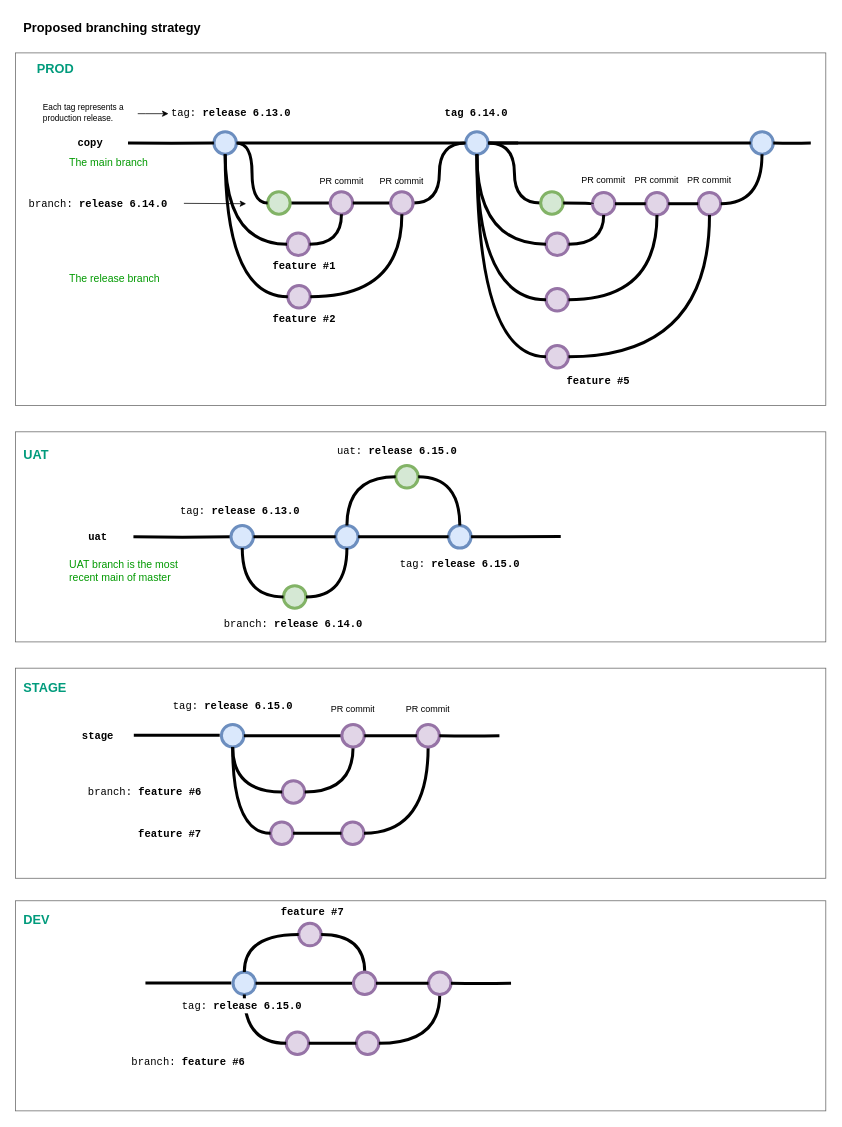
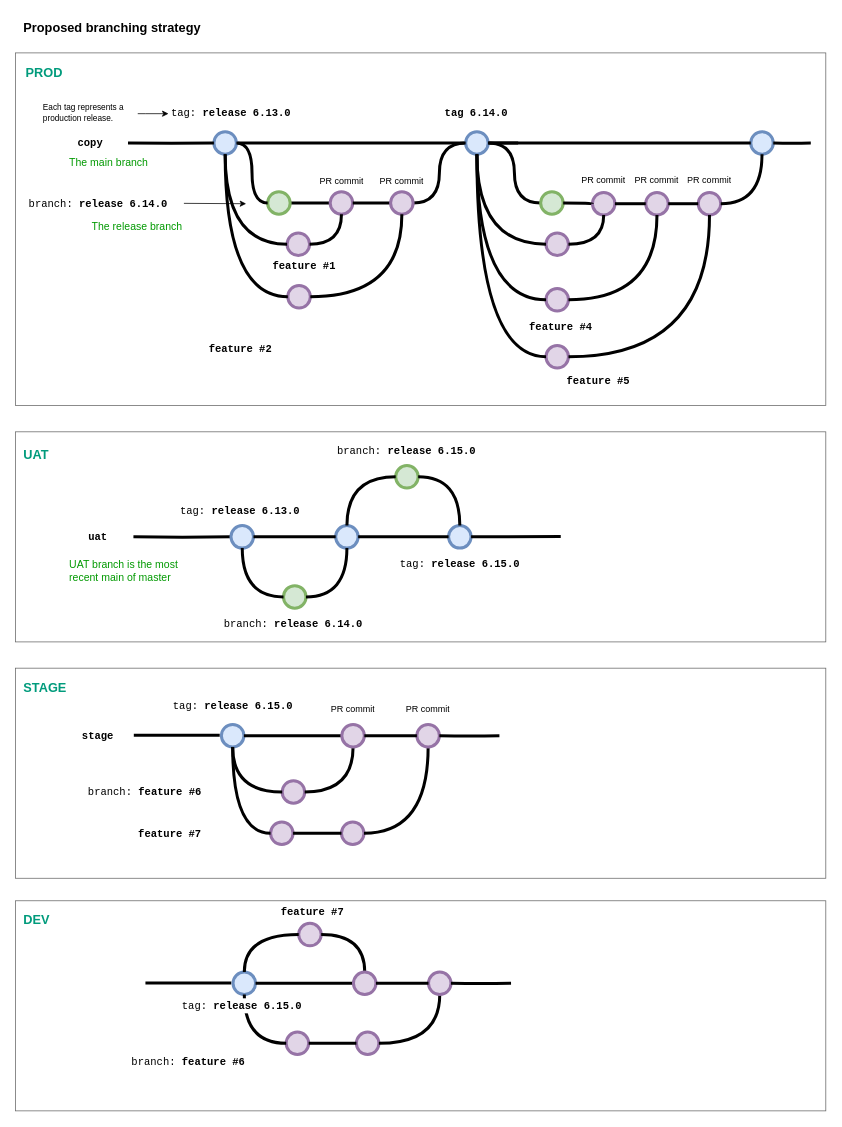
node "PROD": moved (58, 68) -> (46, 72)
node "The release branch": moved (114, 278) -> (137, 225)
node "feature #2": moved (304, 318) -> (241, 348)
node "feature #4": added
node "uat: release 6.15.0": label "uat: release 6.15.0" -> "branch: release 6.15.0"
